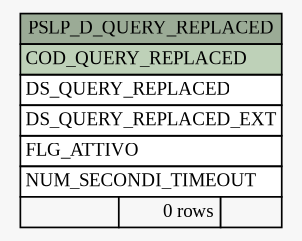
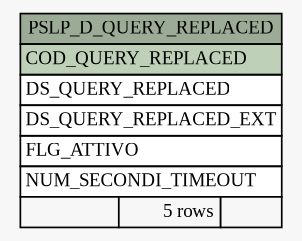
node "PSLP_D_QUERY_REPLACED": text "0 rows" -> "5 rows"
